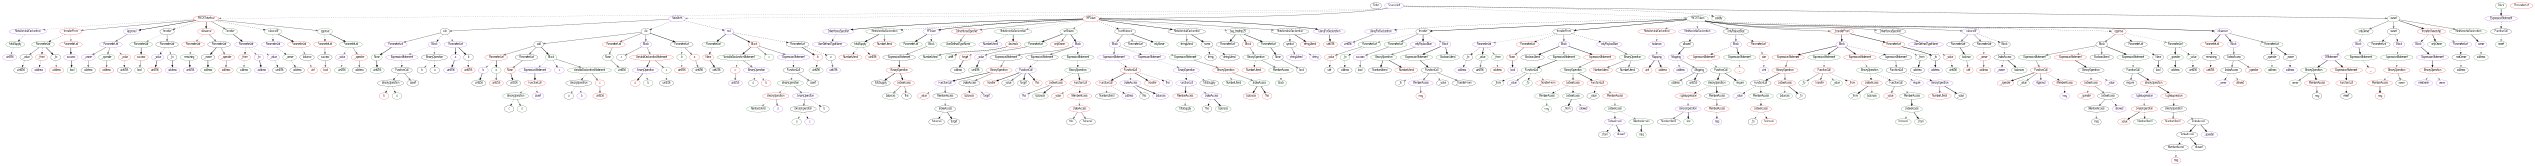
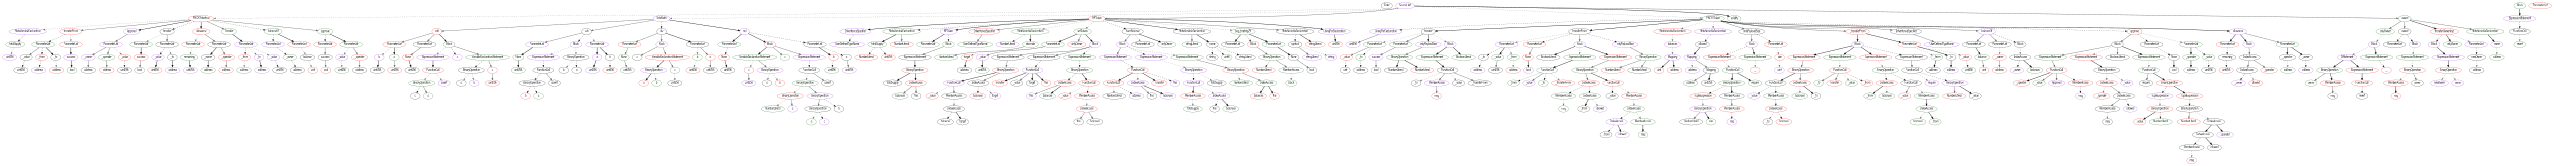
edge "SourceUnit" -> "solidity": style dashed -> bold
edge "SafeMath" -> "mul": style dashed -> bold
edge "div" -> "add": now "SafeMath" -> "add"
node "add": color black -> red
node "decimals": color red -> darkgreen
edge "decimals" -> "uint8": now "name" -> "uint8"
